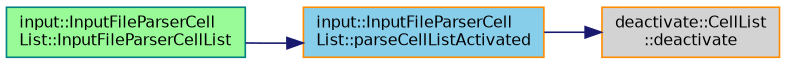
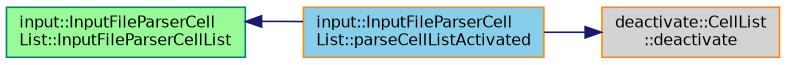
edge "input::InputFileParserCell List::InputFileParserCellList" -> "input::InputFileParserCell List::parseCellListActivated": reversed
